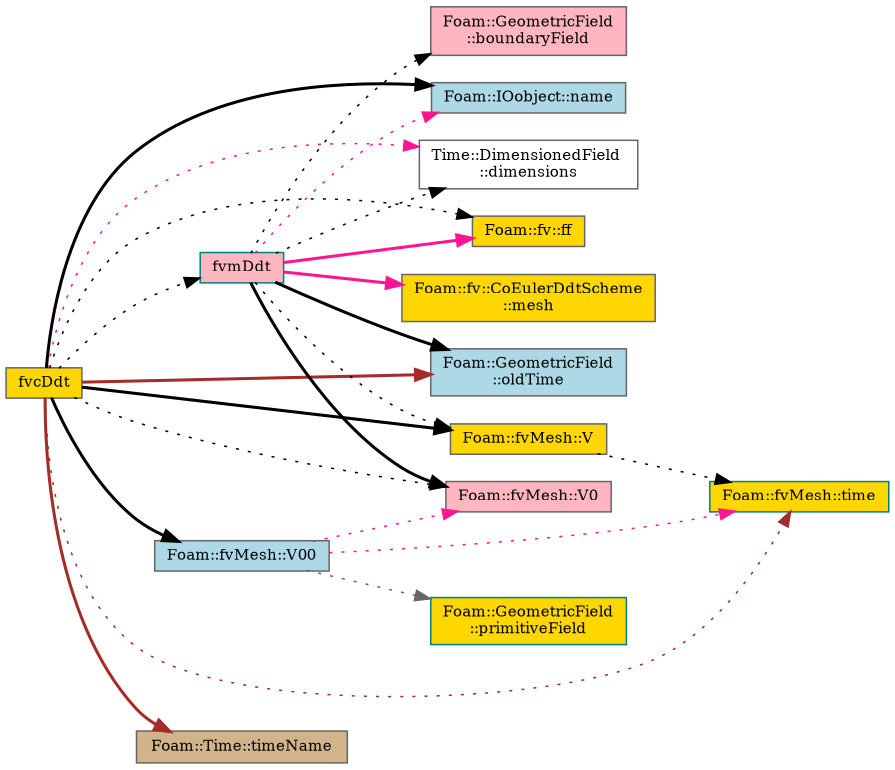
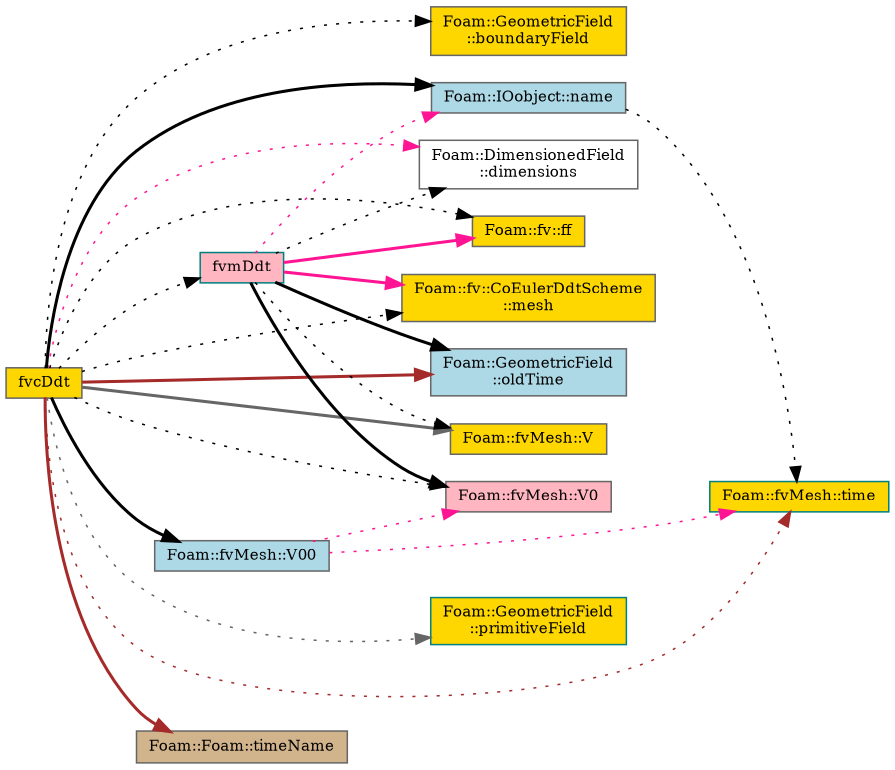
node "Foam::GeometricField ::boundaryField": fillcolor lightpink -> gold
edge "fvmDdt" -> "Foam::GeometricField ::boundaryField": now "fvcDdt" -> "Foam::GeometricField ::boundaryField"
node "Time::DimensionedField ::dimensions": label "Time::DimensionedField ::dimensions" -> "Foam::DimensionedField ::dimensions"
edge "fvcDdt" -> "Foam::fv::CoEulerDdtScheme ::mesh": added
edge "fvcDdt" -> "Foam::fvMesh::V": color black -> gray40
edge "Foam::fvMesh::V" -> "Foam::fvMesh::time": now "Foam::IOobject::name" -> "Foam::fvMesh::time"
edge "Foam::fvMesh::V00" -> "Foam::GeometricField ::primitiveField": now "fvcDdt" -> "Foam::GeometricField ::primitiveField"
node "Foam::Time::timeName": label "Foam::Time::timeName" -> "Foam::Foam::timeName"
